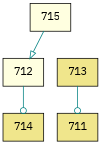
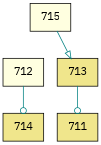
edge "715" -> "712": now "715" -> "713"
